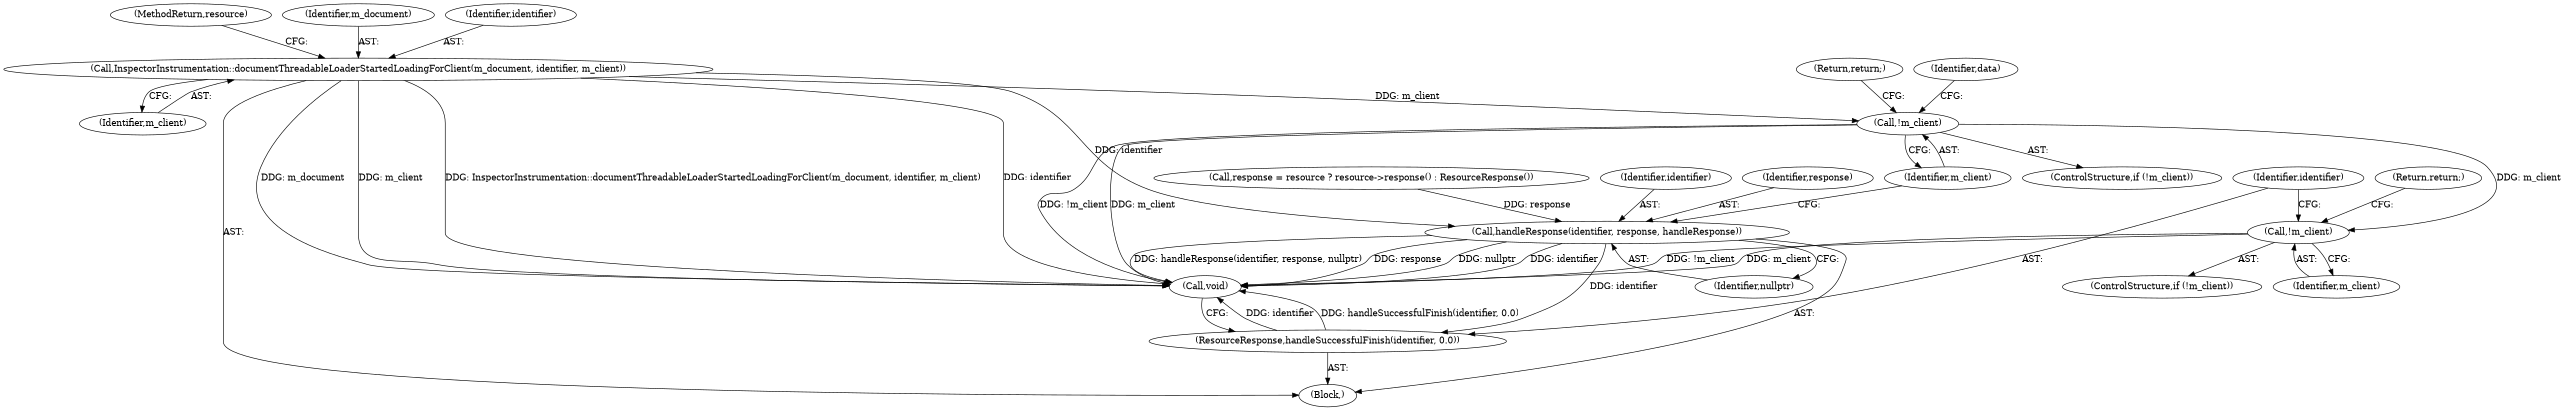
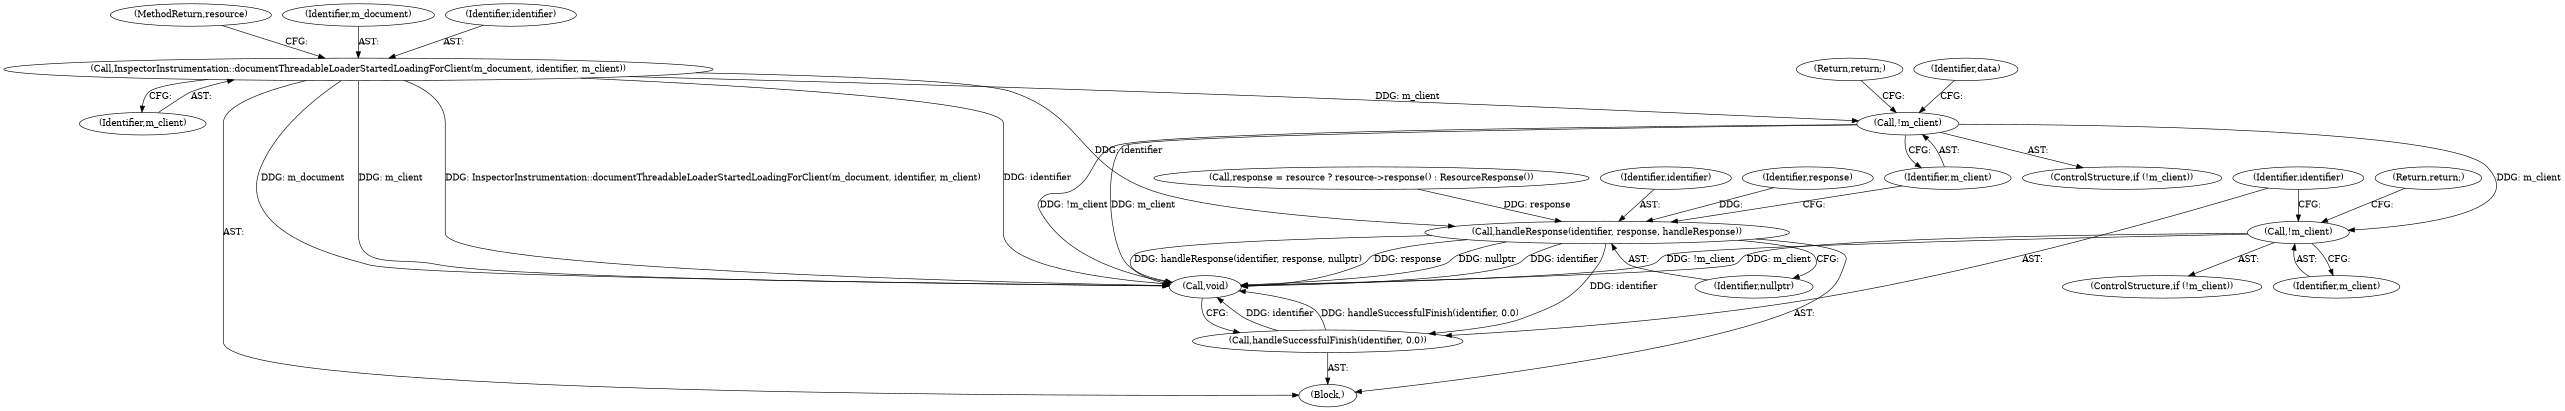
edge "(Identifier,response)" -> "(Call,handleResponse(identifier, response, handleResponse))": label "AST: " -> "DDG: "
node "(ResourceResponse,handleSuccessfulFinish(identifier, 0.0))": label "(ResourceResponse,handleSuccessfulFinish(identifier, 0.0))" -> "(Call,handleSuccessfulFinish(identifier, 0.0))"
